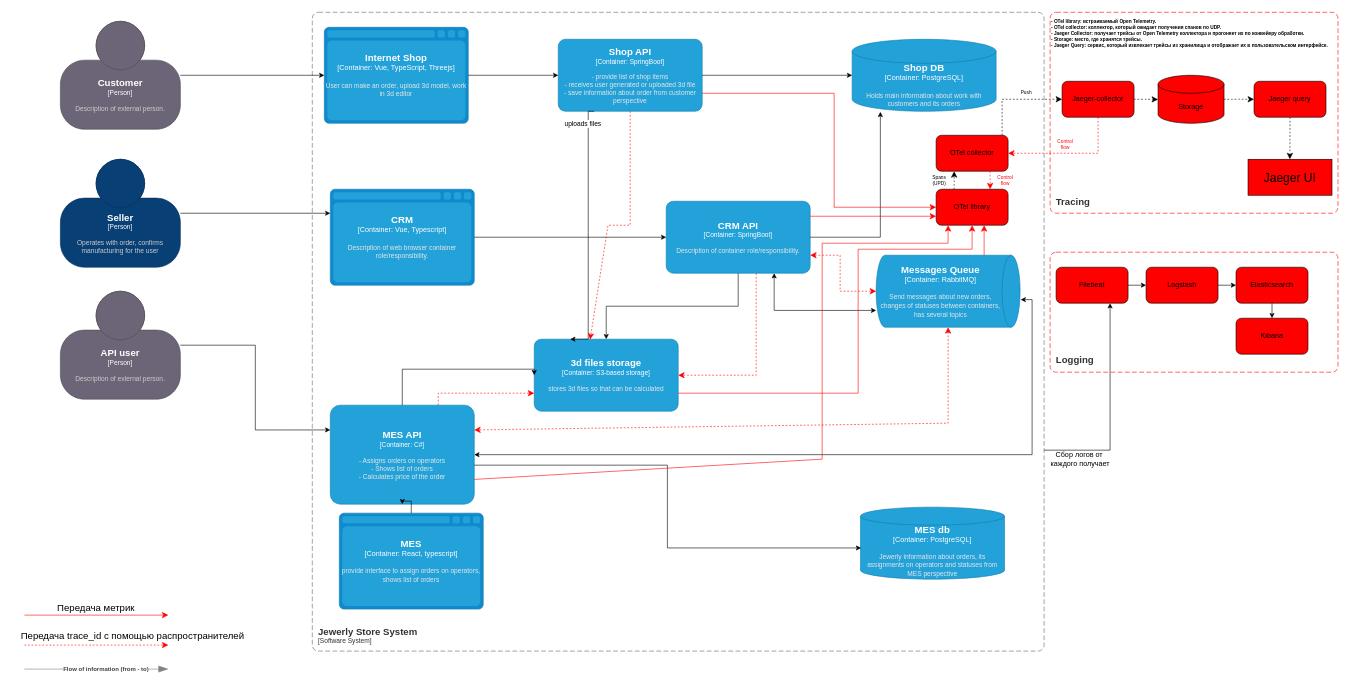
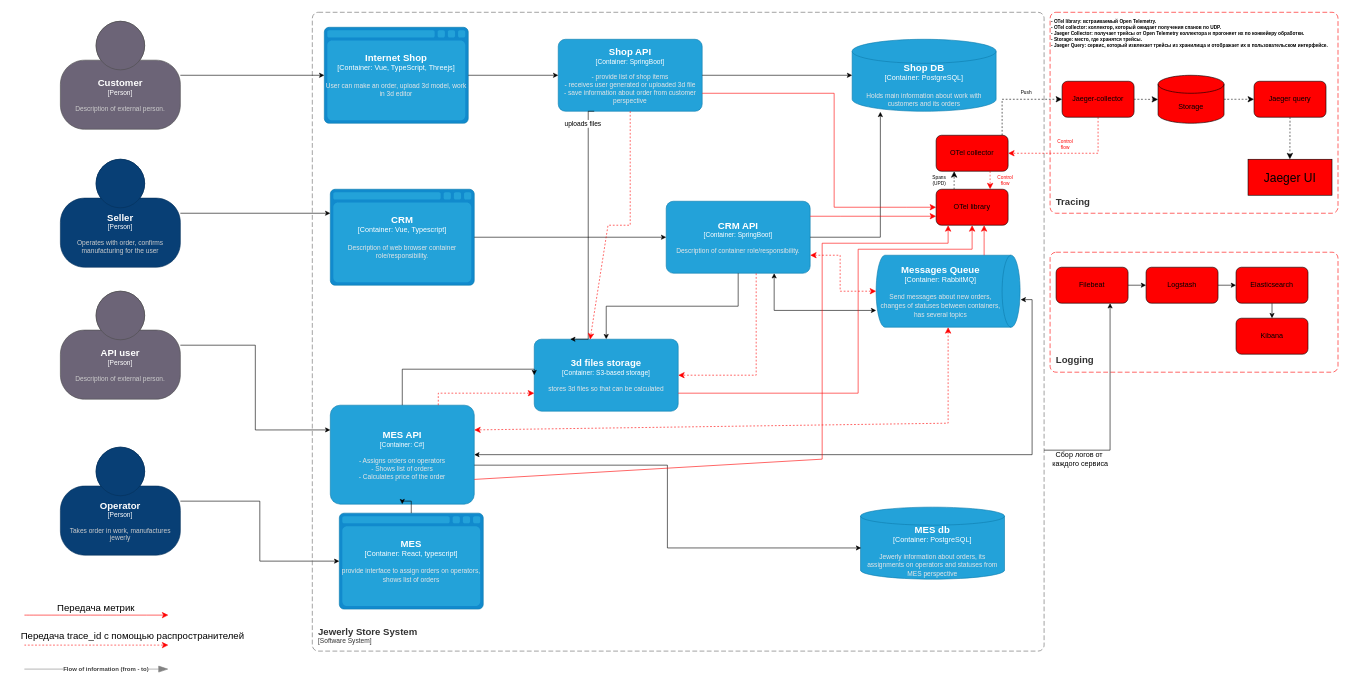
node "Сбор логов от каждого получает": label "Сбор логов от каждого получает" -> "Сбор логов от каждого сервиса"
node "Operator [Person] Takes order in work, manufactures jewerly": added
edge "Operator [Person] Takes order in work, manufactures jewerly" -> "MES [Container: React, typescript] provide interface to assign orders on operators, shows list of orders": added
